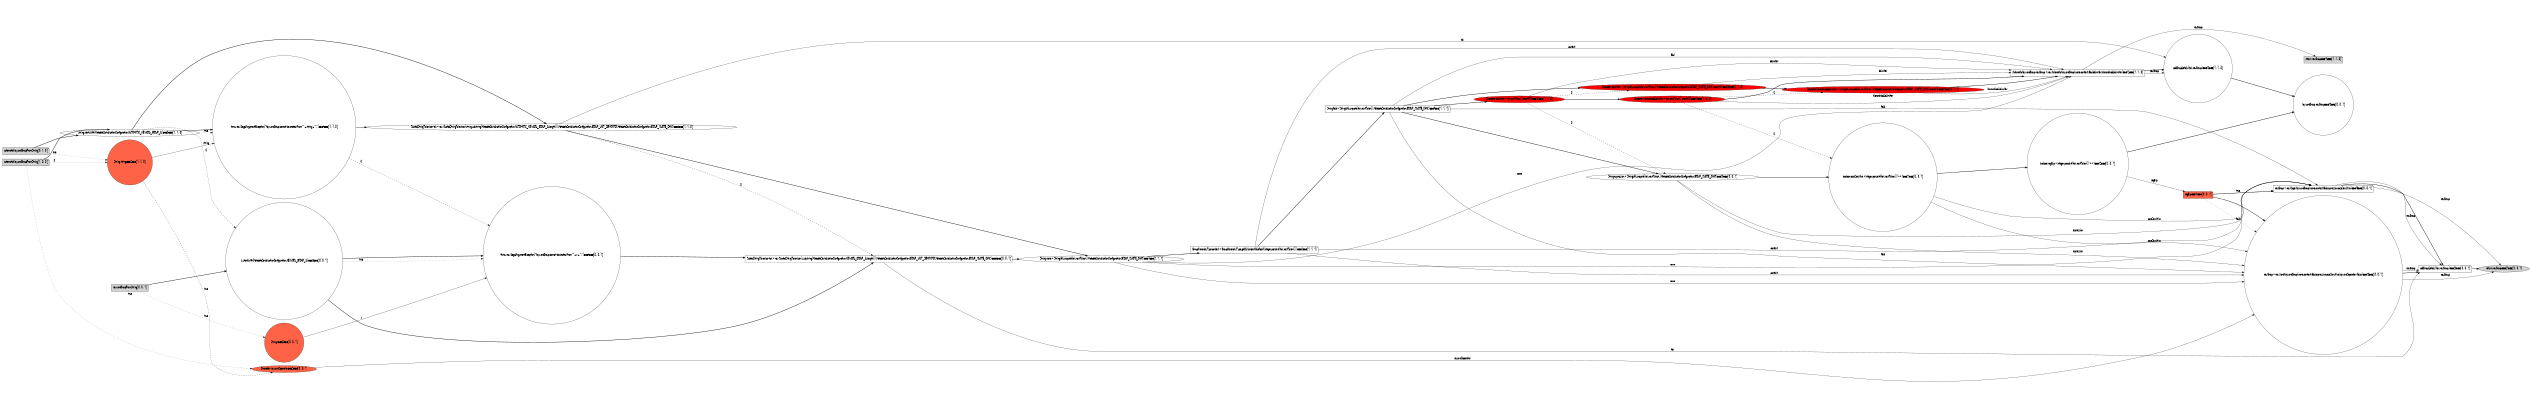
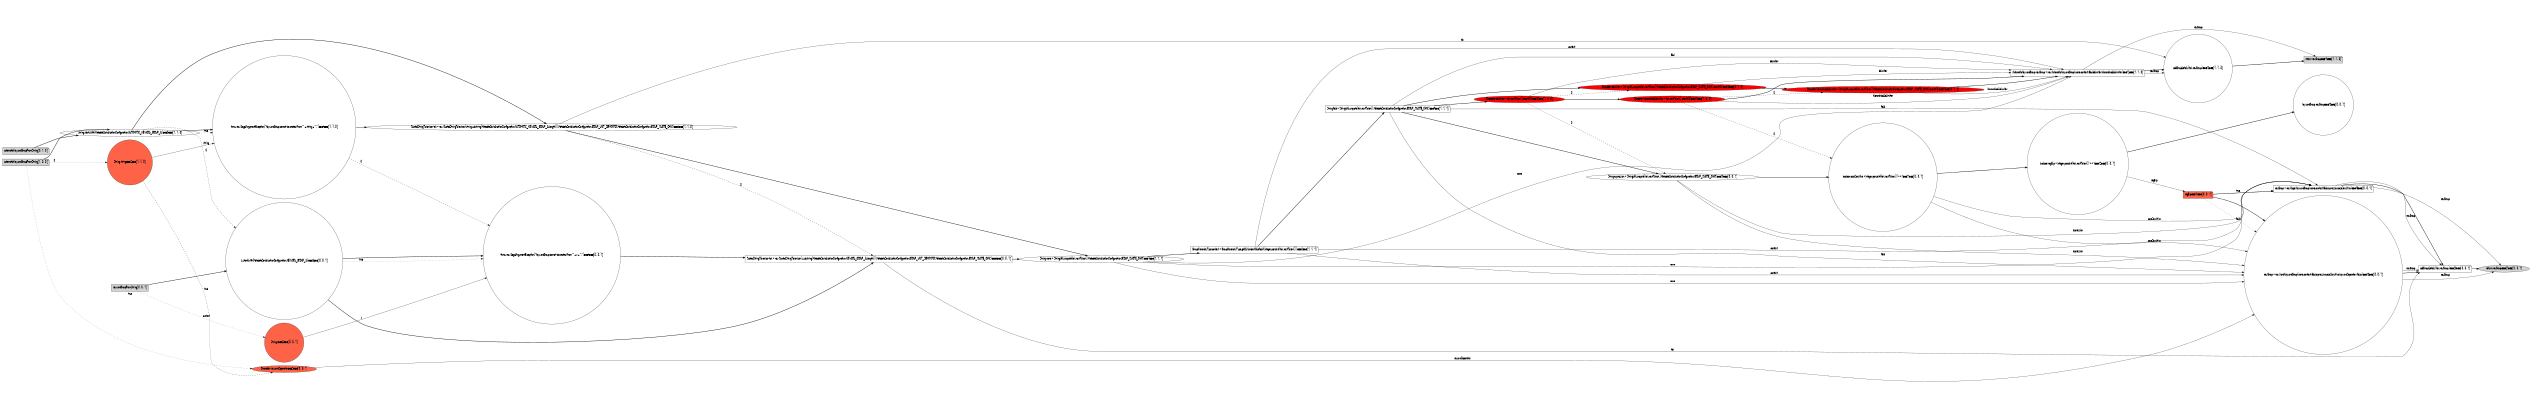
edge "addGroupDetails(tok,newGroup)@@@13@@@['1', '1', '0']" -> "KeywordGroup newGroup@@@13@@@['0', '0', '1']": now "addGroupDetails(tok,newGroup)@@@13@@@['1', '1', '0']" -> "return newGroup@@@14@@@['1', '1', '0']"
edge "automaticKeywordGroupFromString['0', '1', '0']" -> "String string@@@2@@@['1', '1', '0']": removed, label "true"
edge "keywordGroupFromString['0', '0', '1']" -> "String s@@@2@@@['0', '0', '1']": label "true" -> "context"
